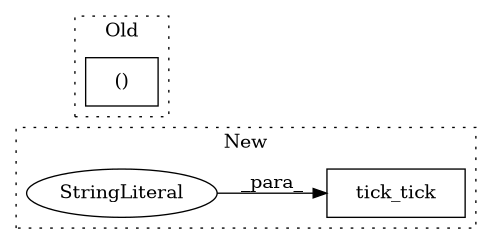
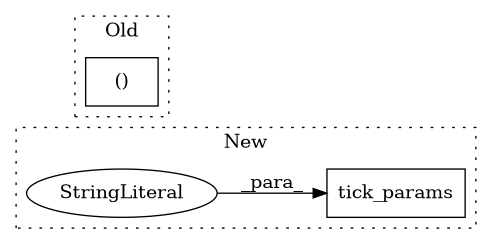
node "tick_tick": label "tick_tick" -> "tick_params"
